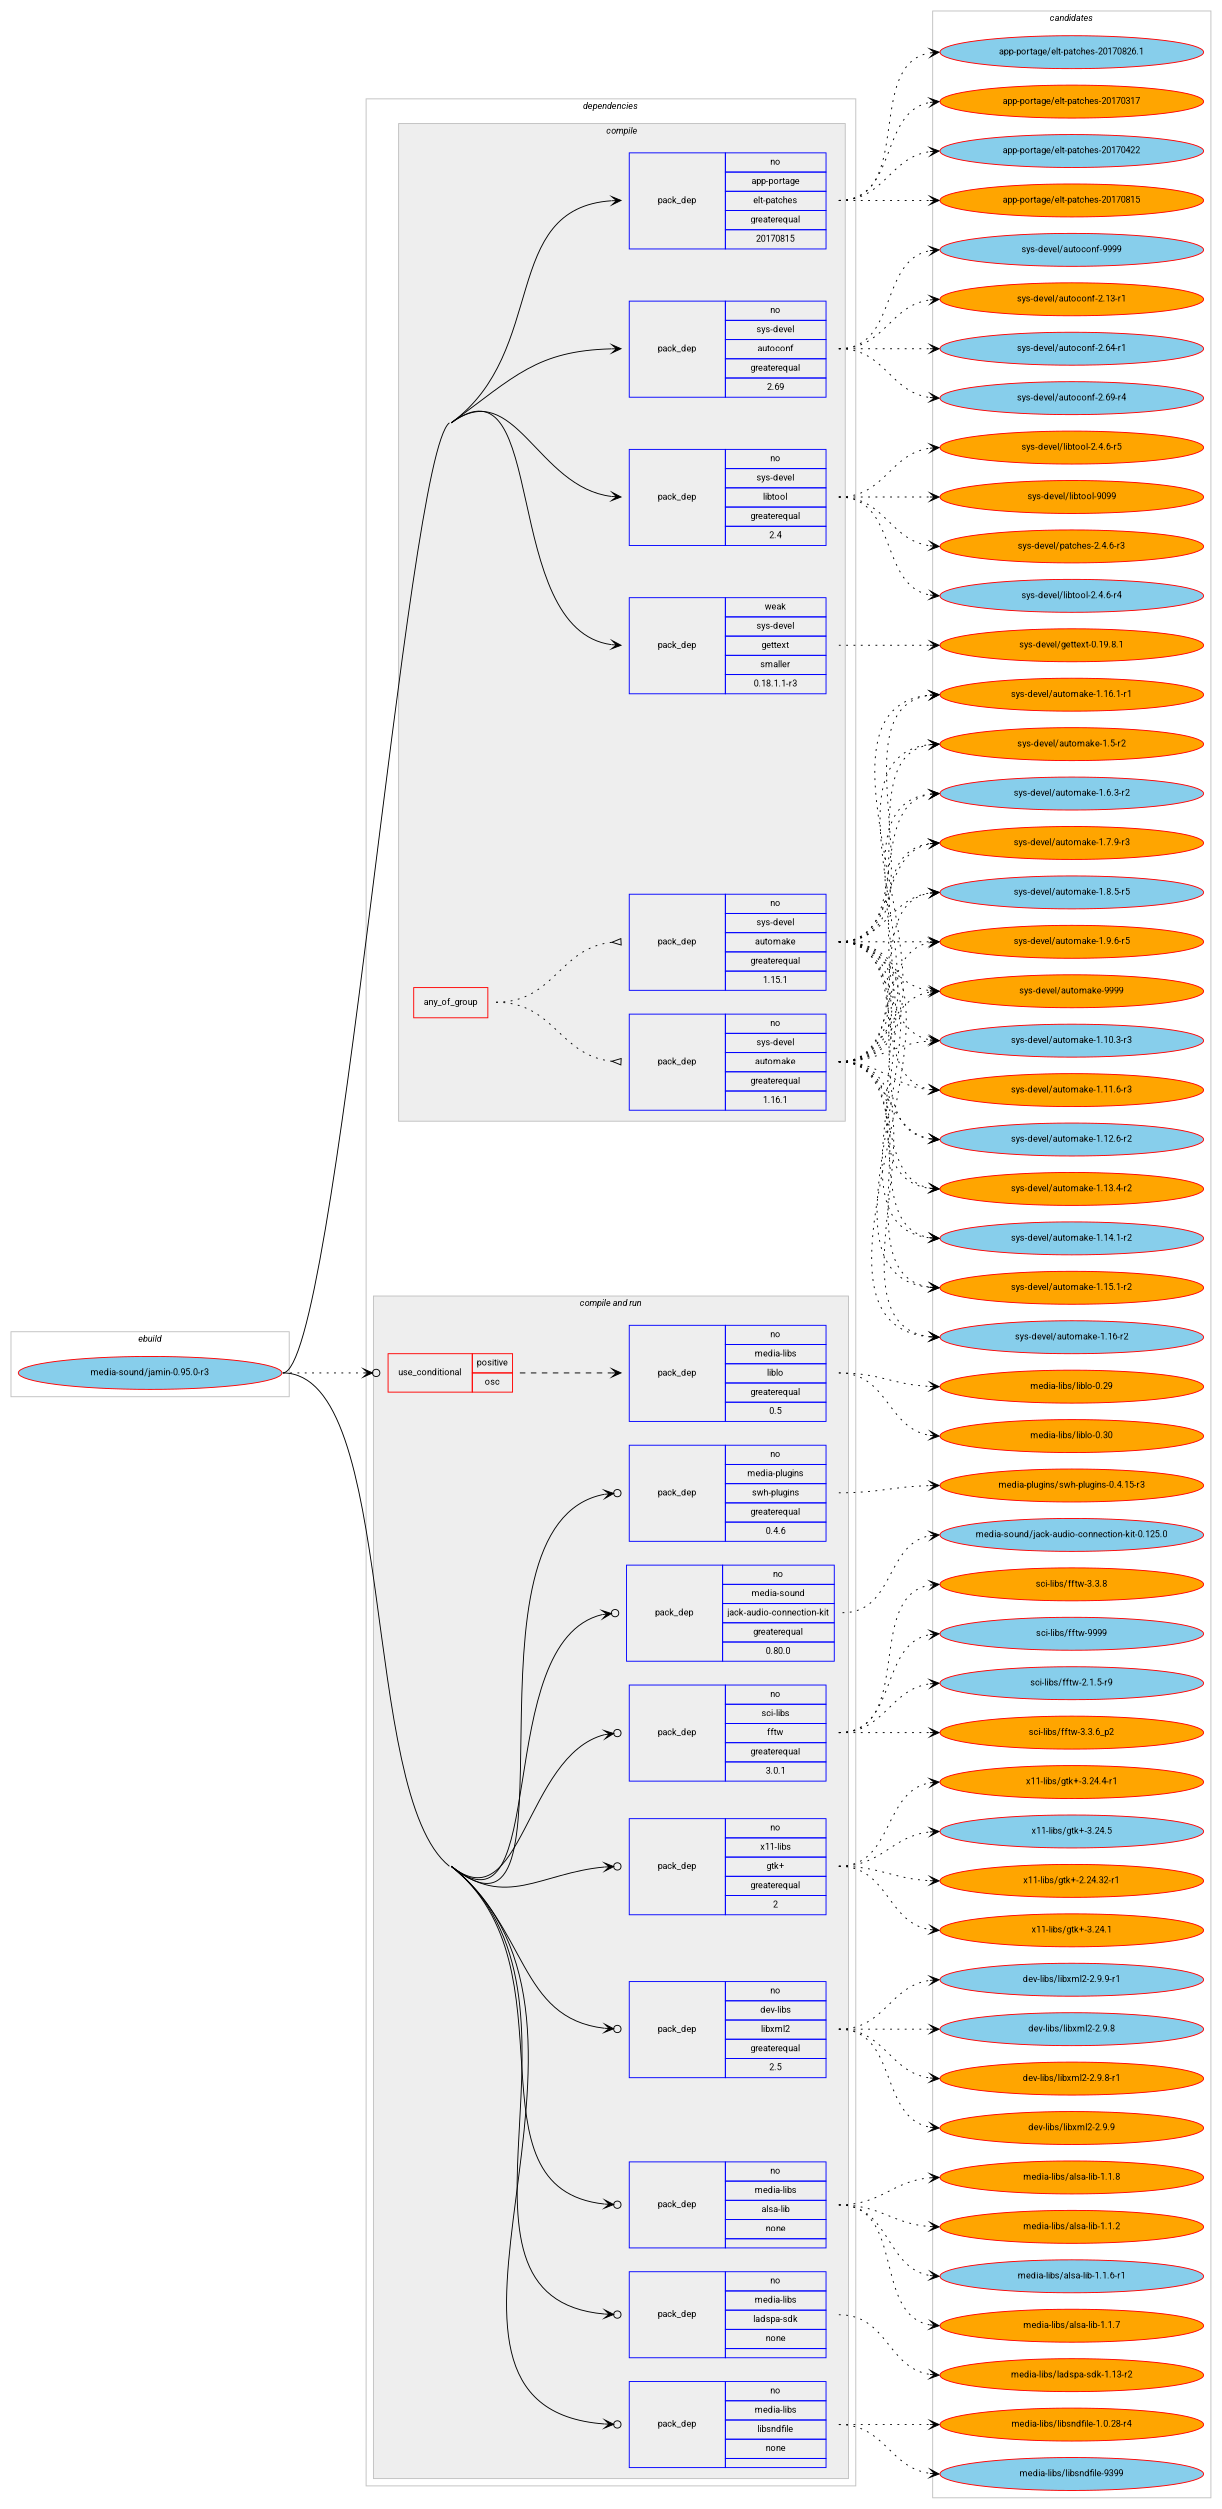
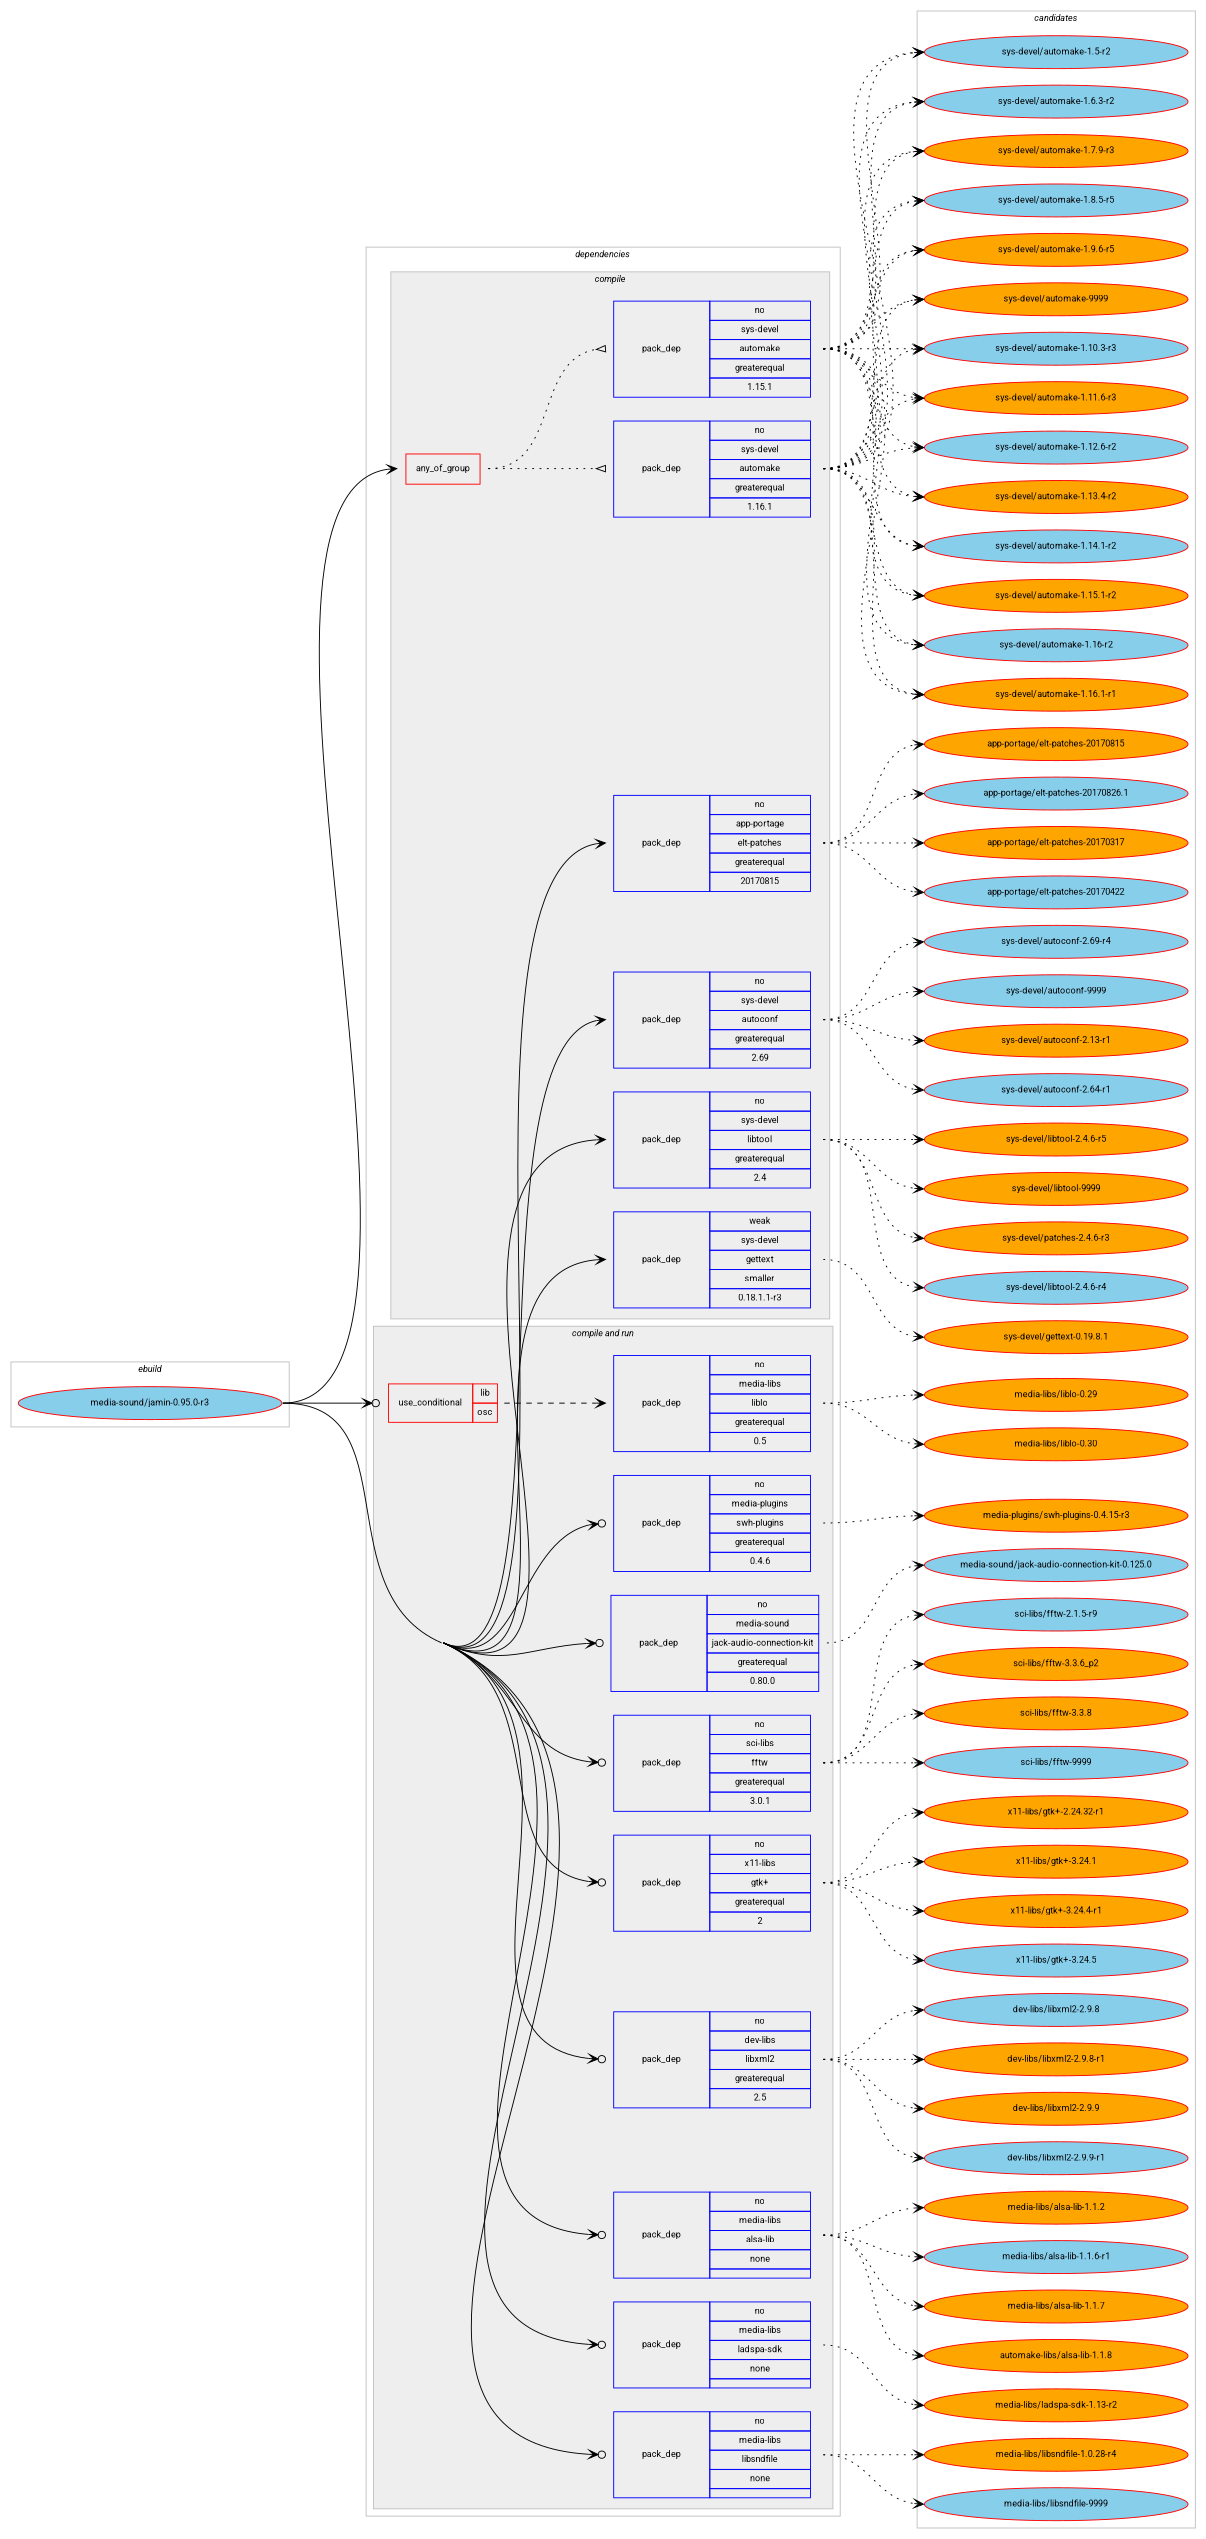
node "sys-devel/libtool-9099": label "sys-devel/libtool-9099" -> "sys-devel/libtool-9999"
node "sys-devel/automake-1.5-r2": fillcolor orange -> skyblue
edge "media-sound/jamin-0.95.0-r3" -> "any_of_group": added
node "use_conditional": text "positive" -> "lib"
edge "media-sound/jamin-0.95.0-r3" -> "use_conditional": style dotted -> solid
node "media-libs/alsa-lib-1.1.8": label "media-libs/alsa-lib-1.1.8" -> "automake-libs/alsa-lib-1.1.8"
node "media-libs/libsndfile-9399": label "media-libs/libsndfile-9399" -> "media-libs/libsndfile-9999"
